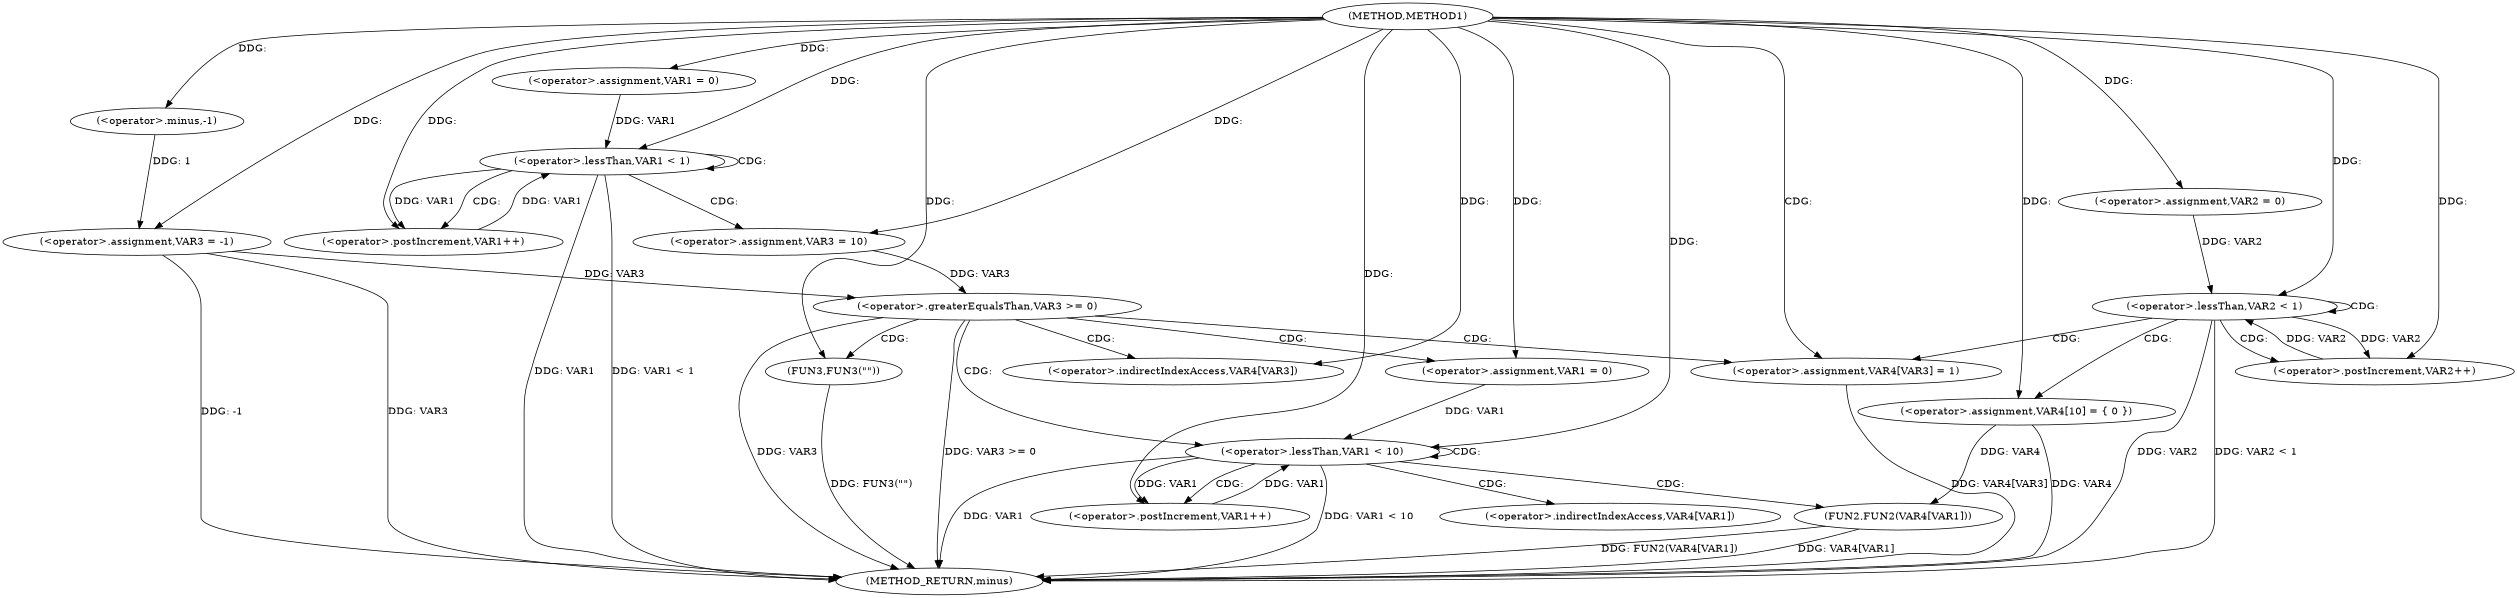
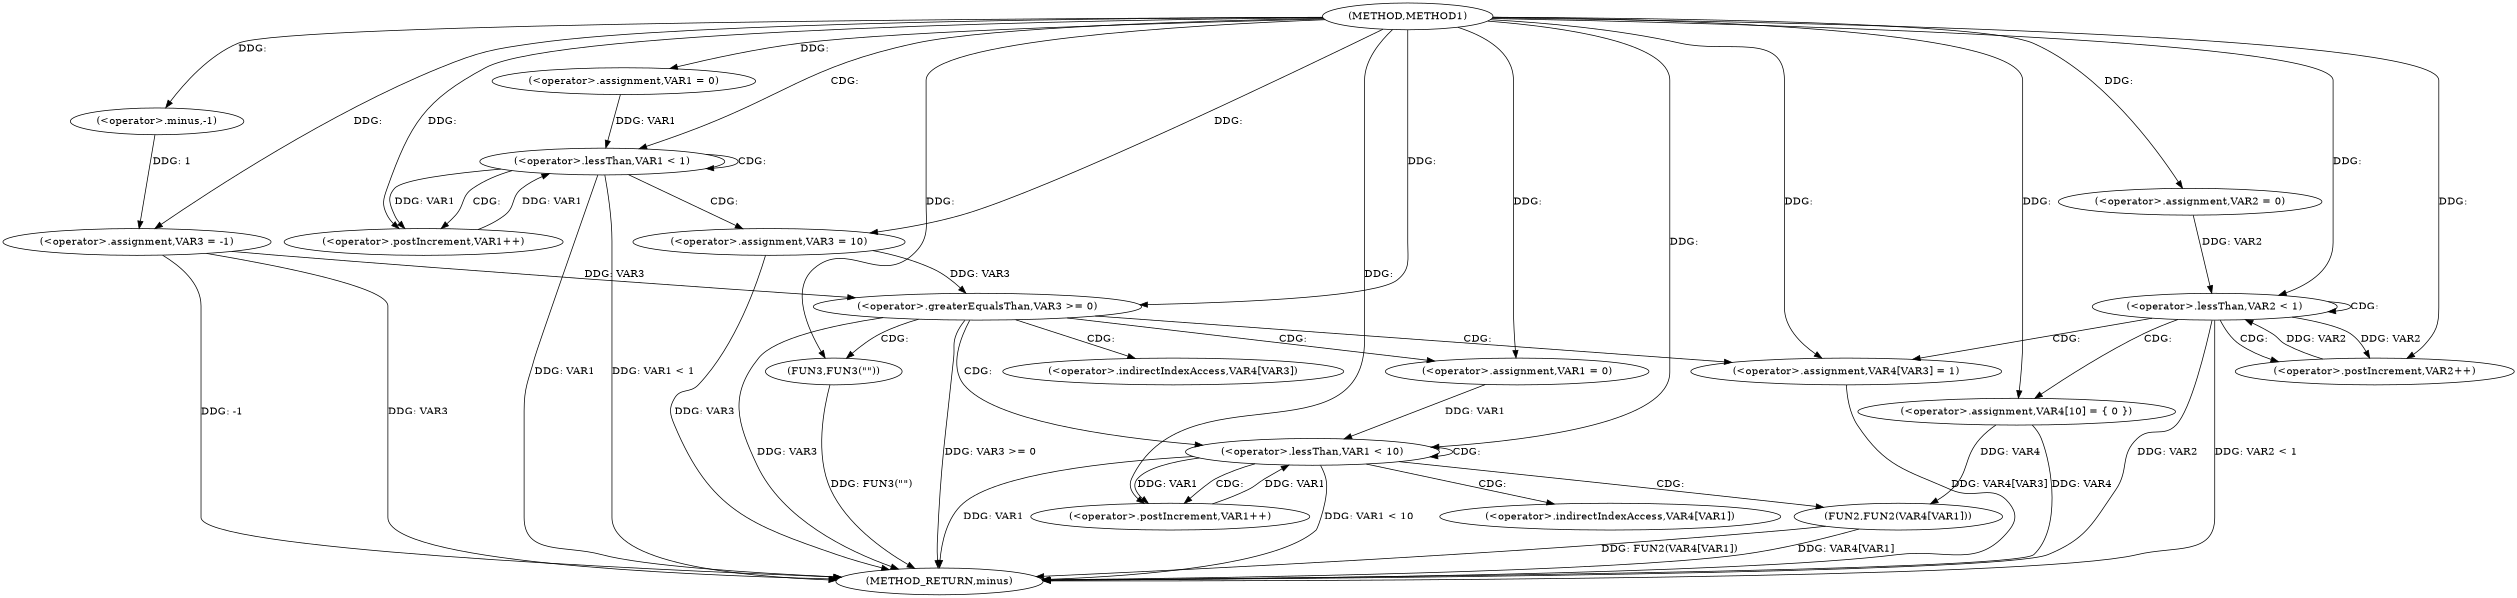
edge "(METHOD,METHOD1)" -> "(<operator>.lessThan,VAR1 < 1)": label "DDG: " -> "CDG: "
edge "(METHOD,METHOD1)" -> "(<operator>.assignment,VAR4[VAR3] = 1)": label "CDG: " -> "DDG: "
edge "(METHOD,METHOD1)" -> "(<operator>.indirectIndexAccess,VAR4[VAR3])": now "(METHOD,METHOD1)" -> "(<operator>.greaterEqualsThan,VAR3 >= 0)"
edge "(<operator>.assignment,VAR3 = 10)" -> "(METHOD_RETURN,minus)": added, label "DDG: VAR3"
